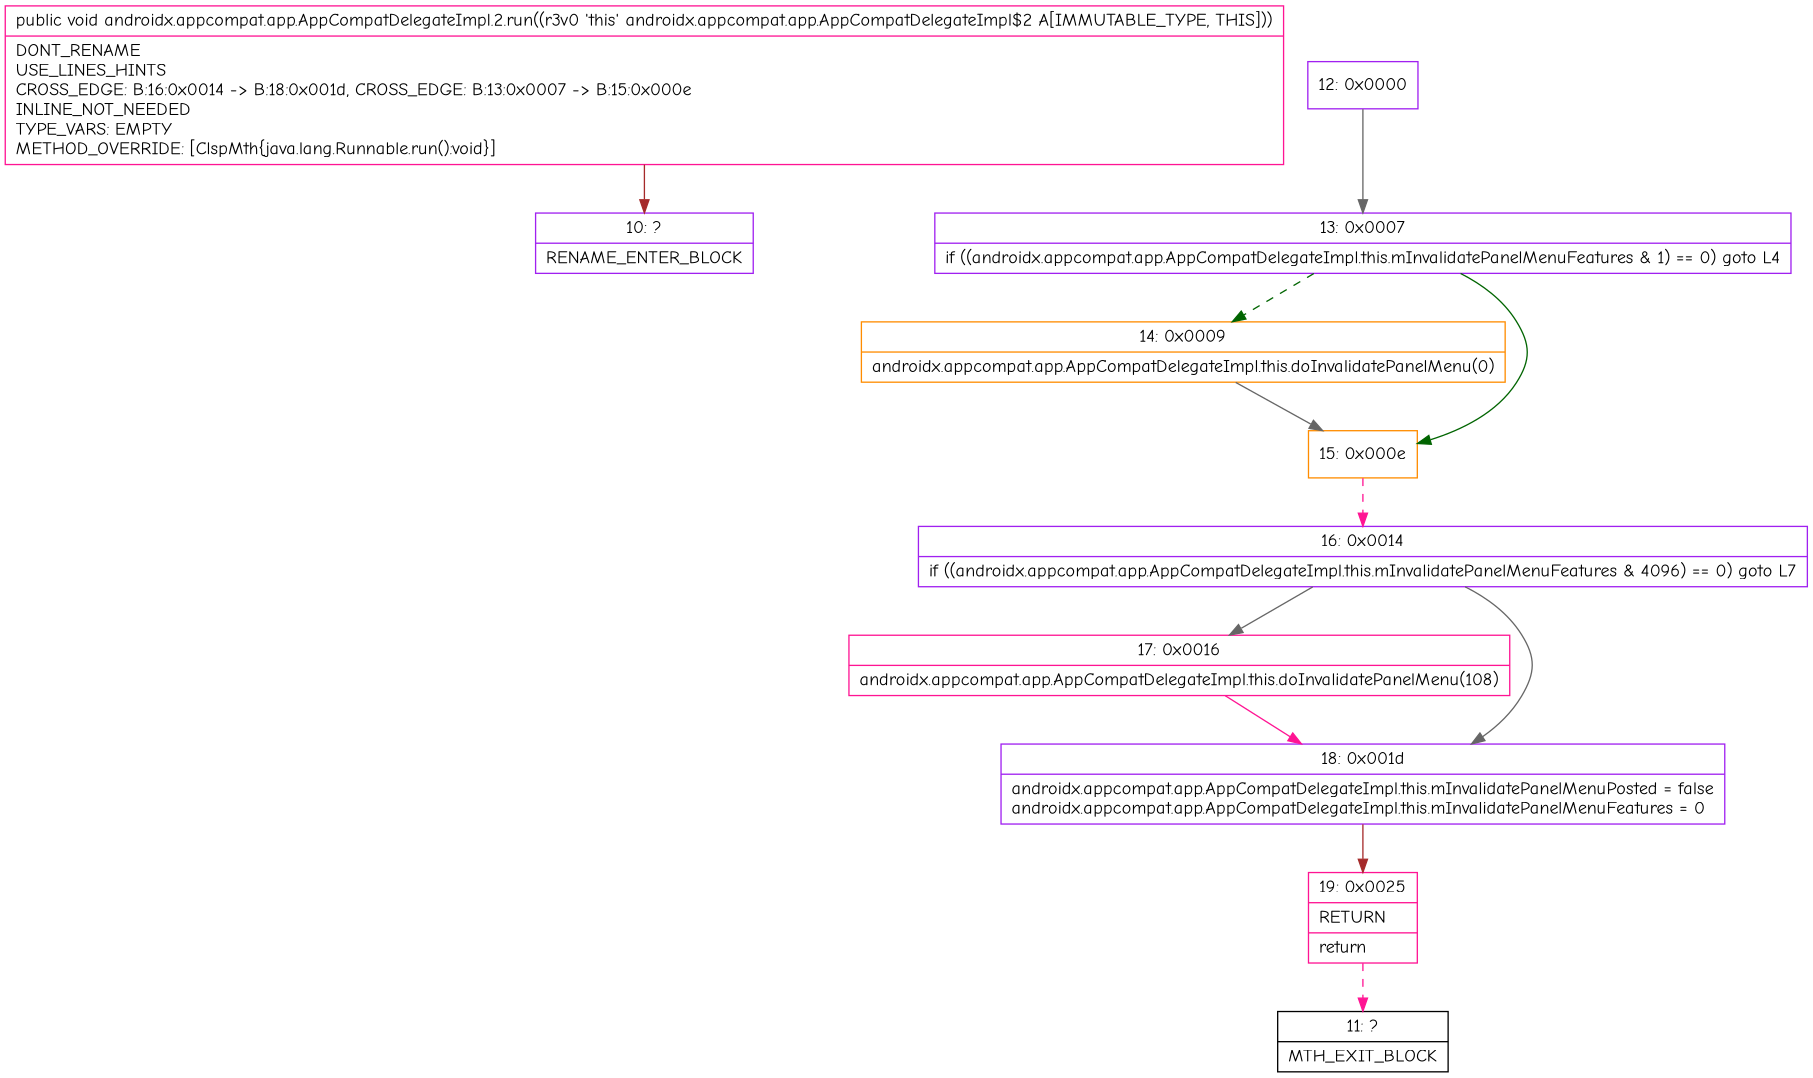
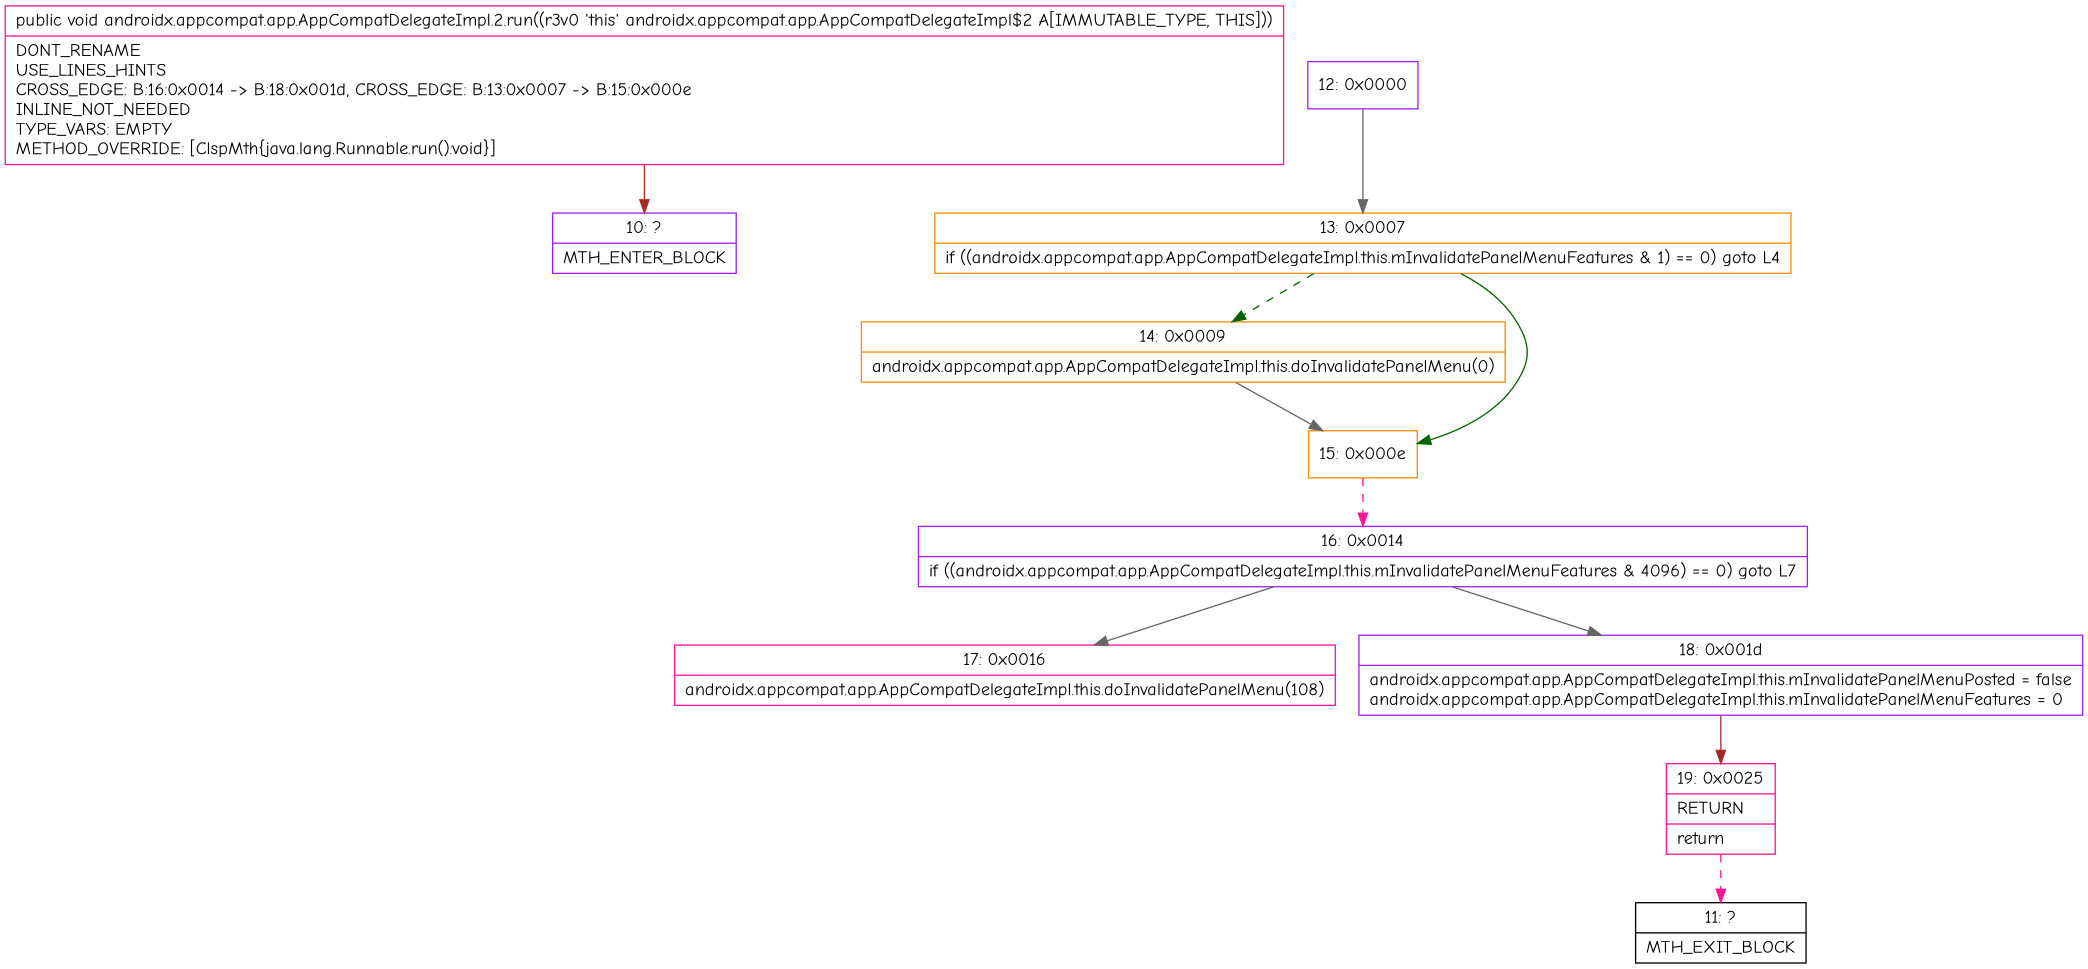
node "13: 0x0007": color purple -> darkorange
node "10: ?": text "RENAME_ENTER_BLOCK" -> "MTH_ENTER_BLOCK"
edge "17: 0x0016" -> "18: 0x001d": removed
